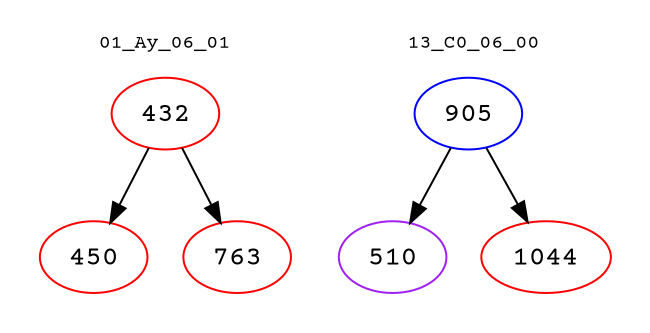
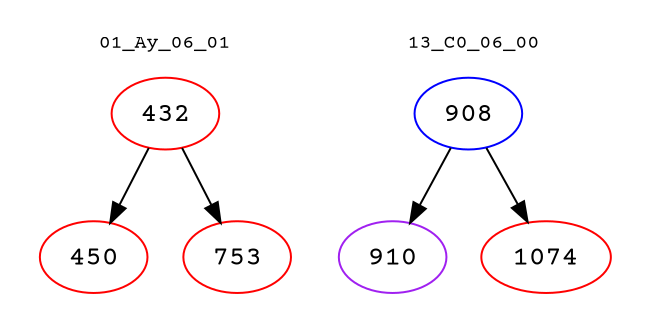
node "905": label "905" -> "908"
node "763": label "763" -> "753"
node "510": label "510" -> "910"
node "1044": label "1044" -> "1074"
